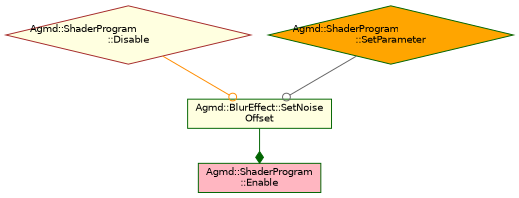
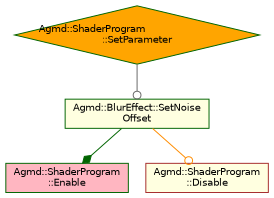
node "Agmd::ShaderProgram ::Disable": shape diamond -> box
edge "Agmd::ShaderProgram ::Disable" -> "Agmd::BlurEffect::SetNoise Offset": reversed
